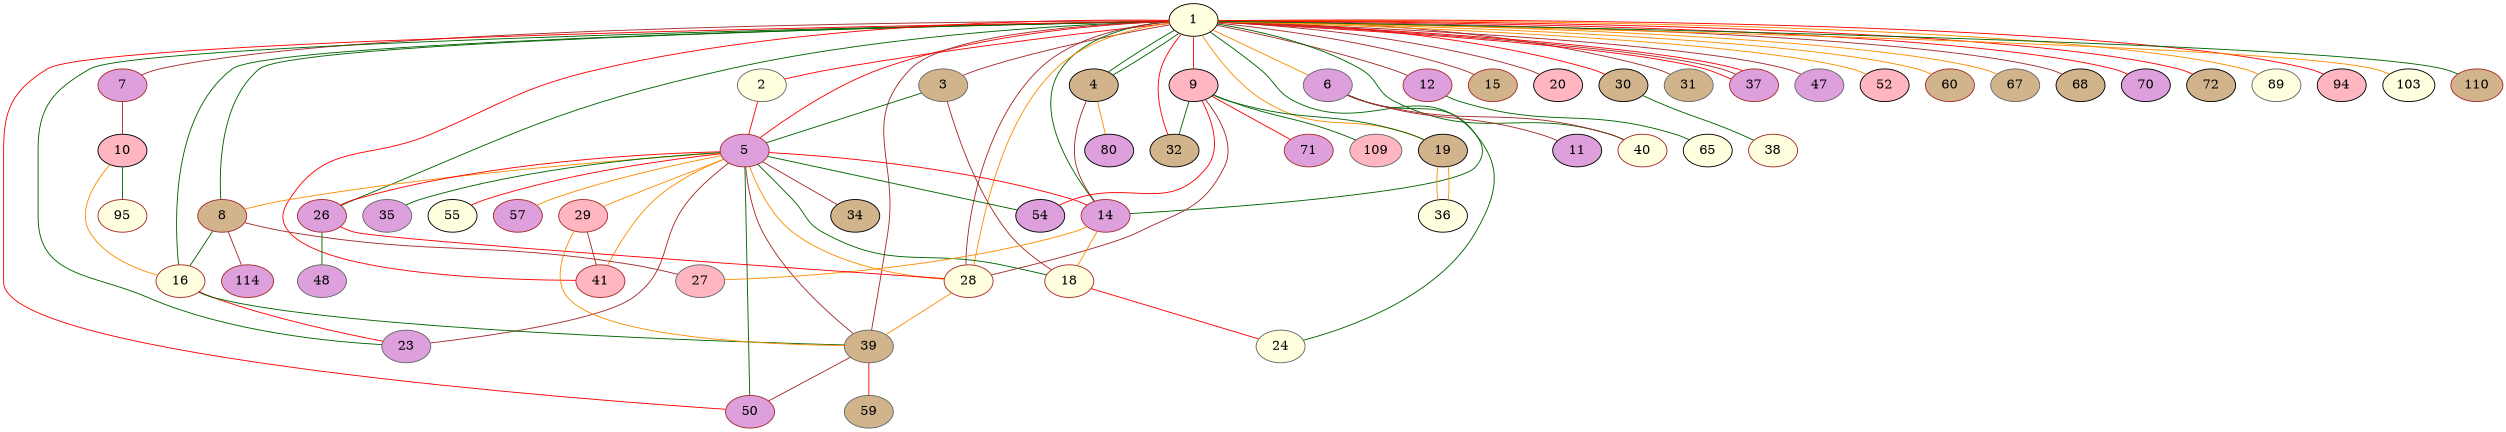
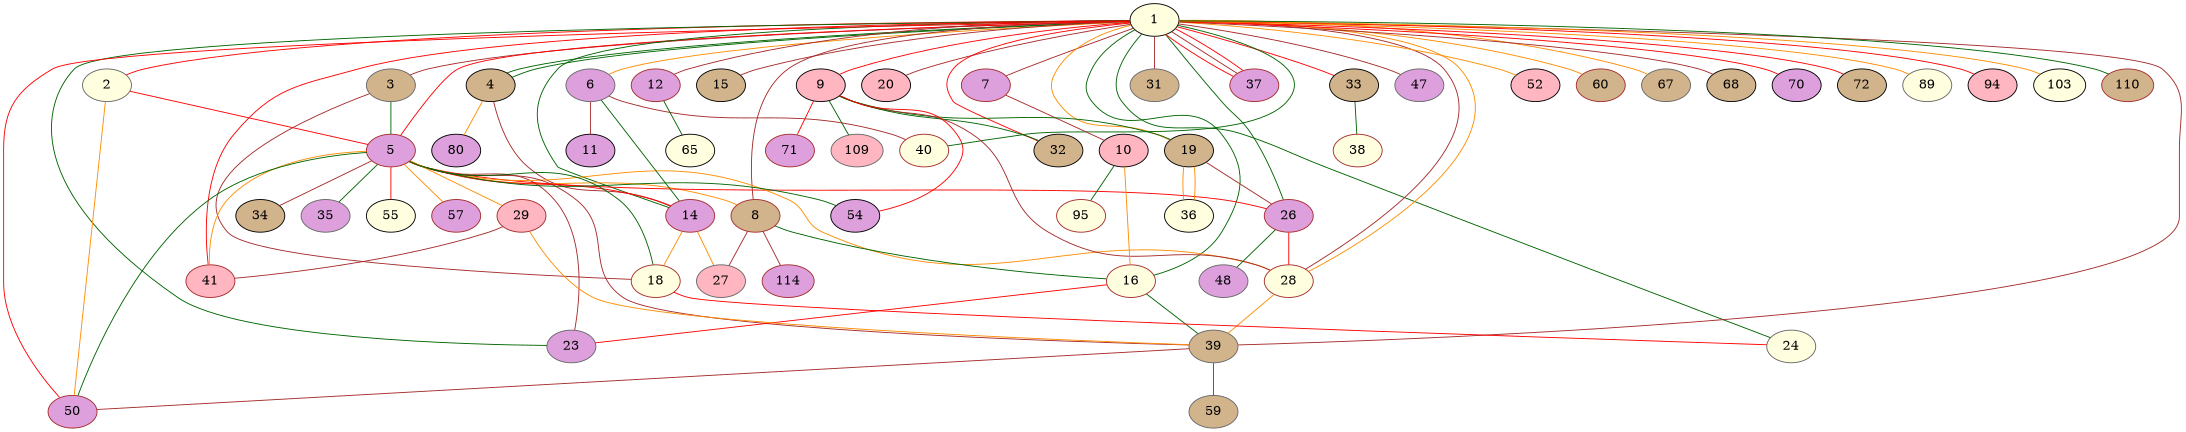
edge "1" -- "8": color darkgreen -> brown
node "15": color brown -> black
node "30": label "30" -> "33"
edge "19" -- "26": added
edge "2" -- "50": added
